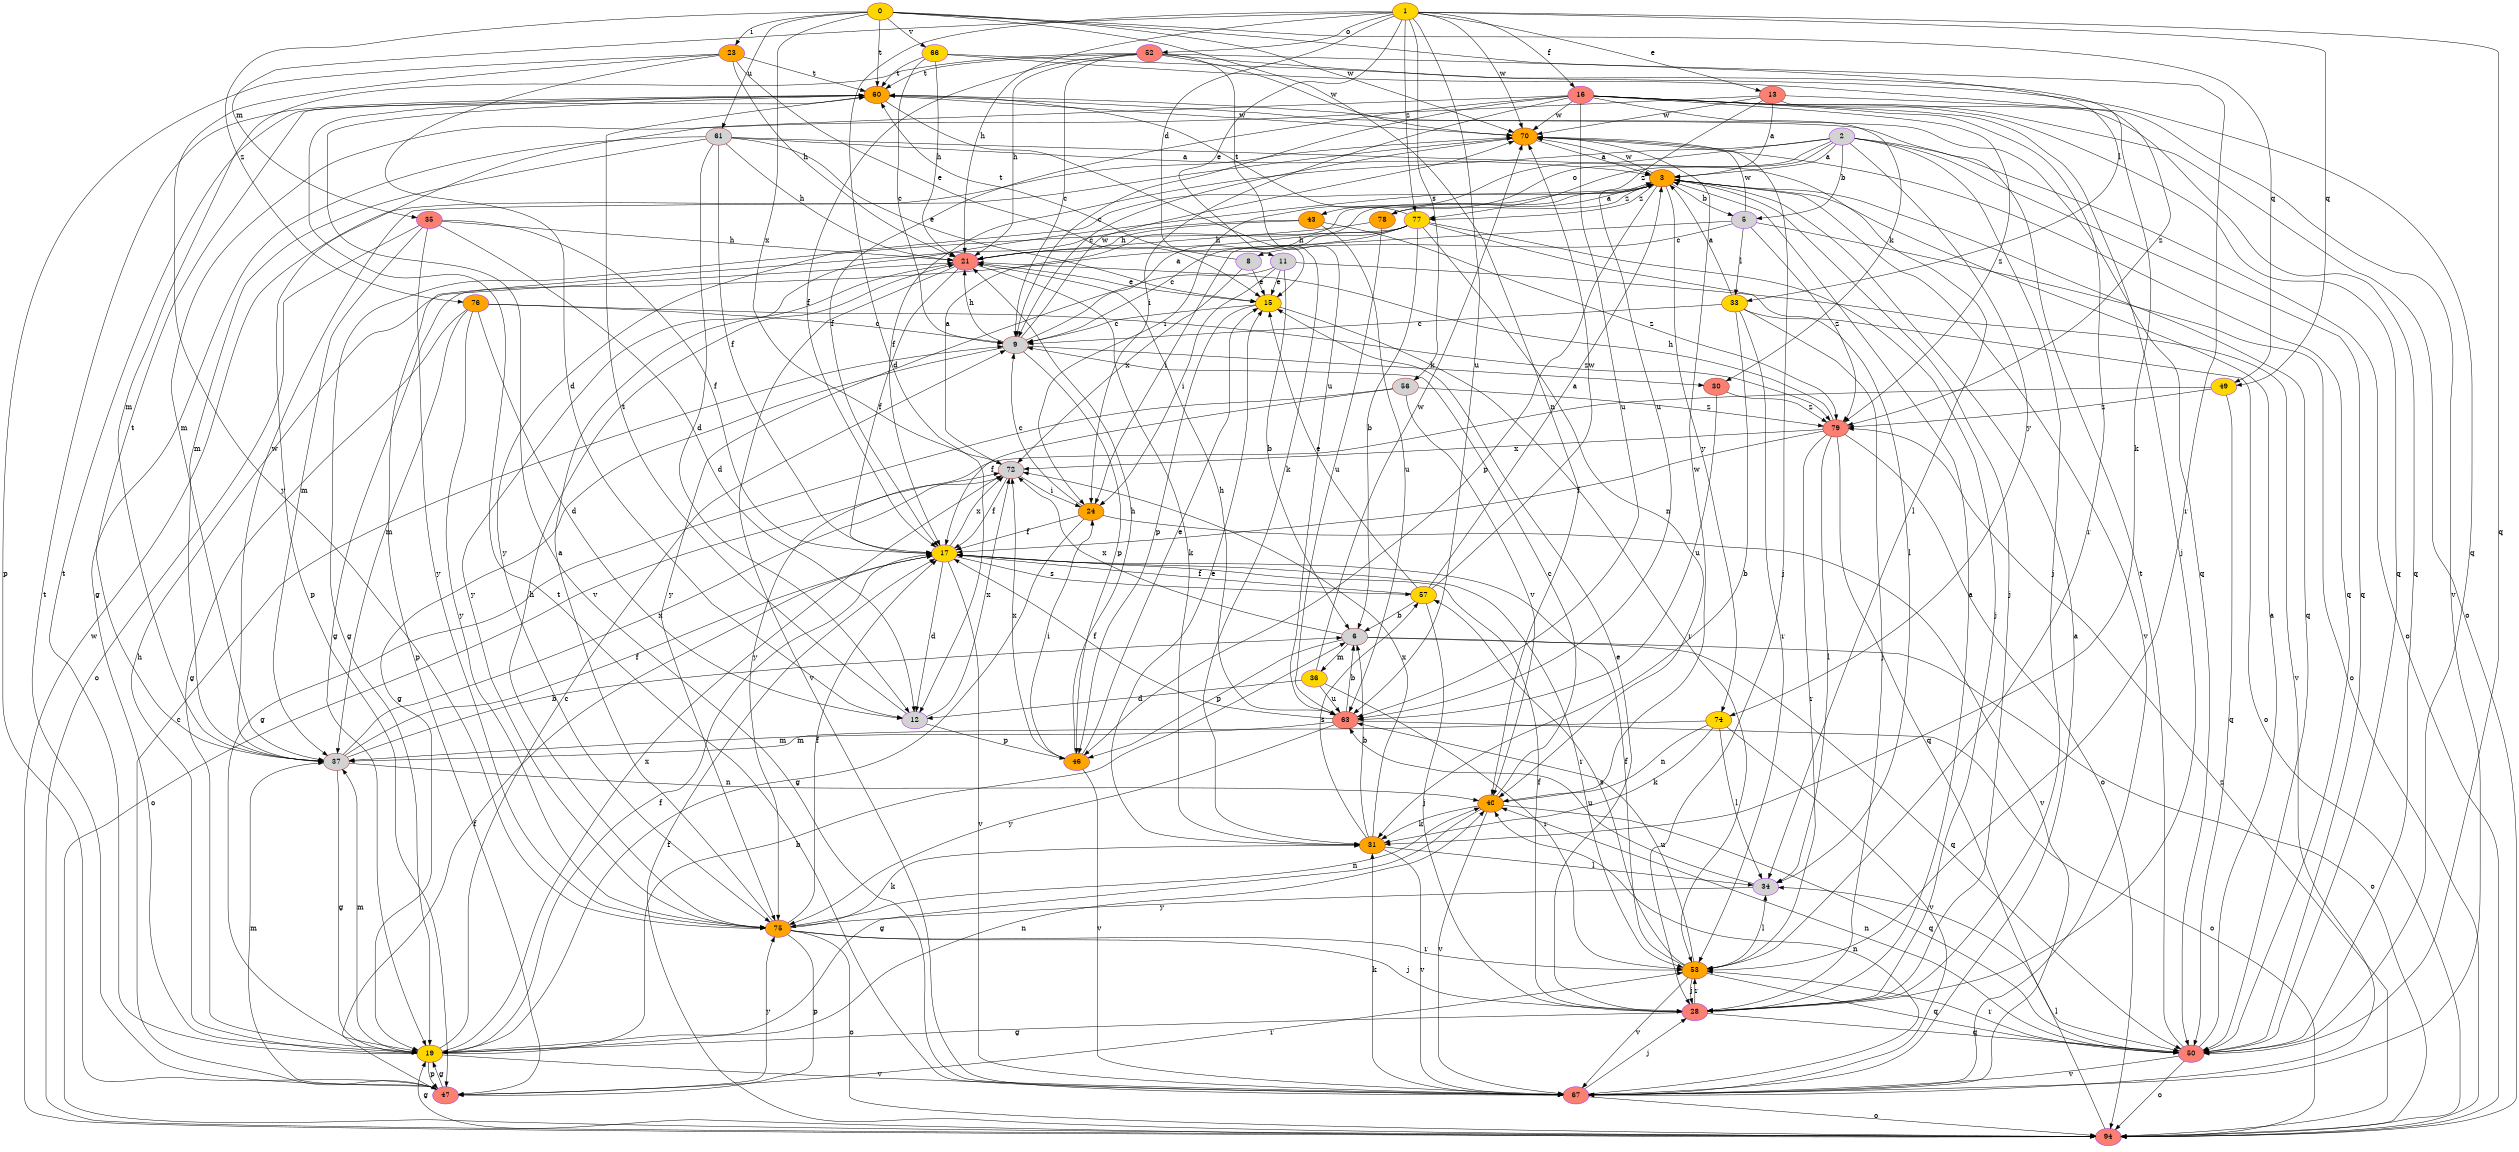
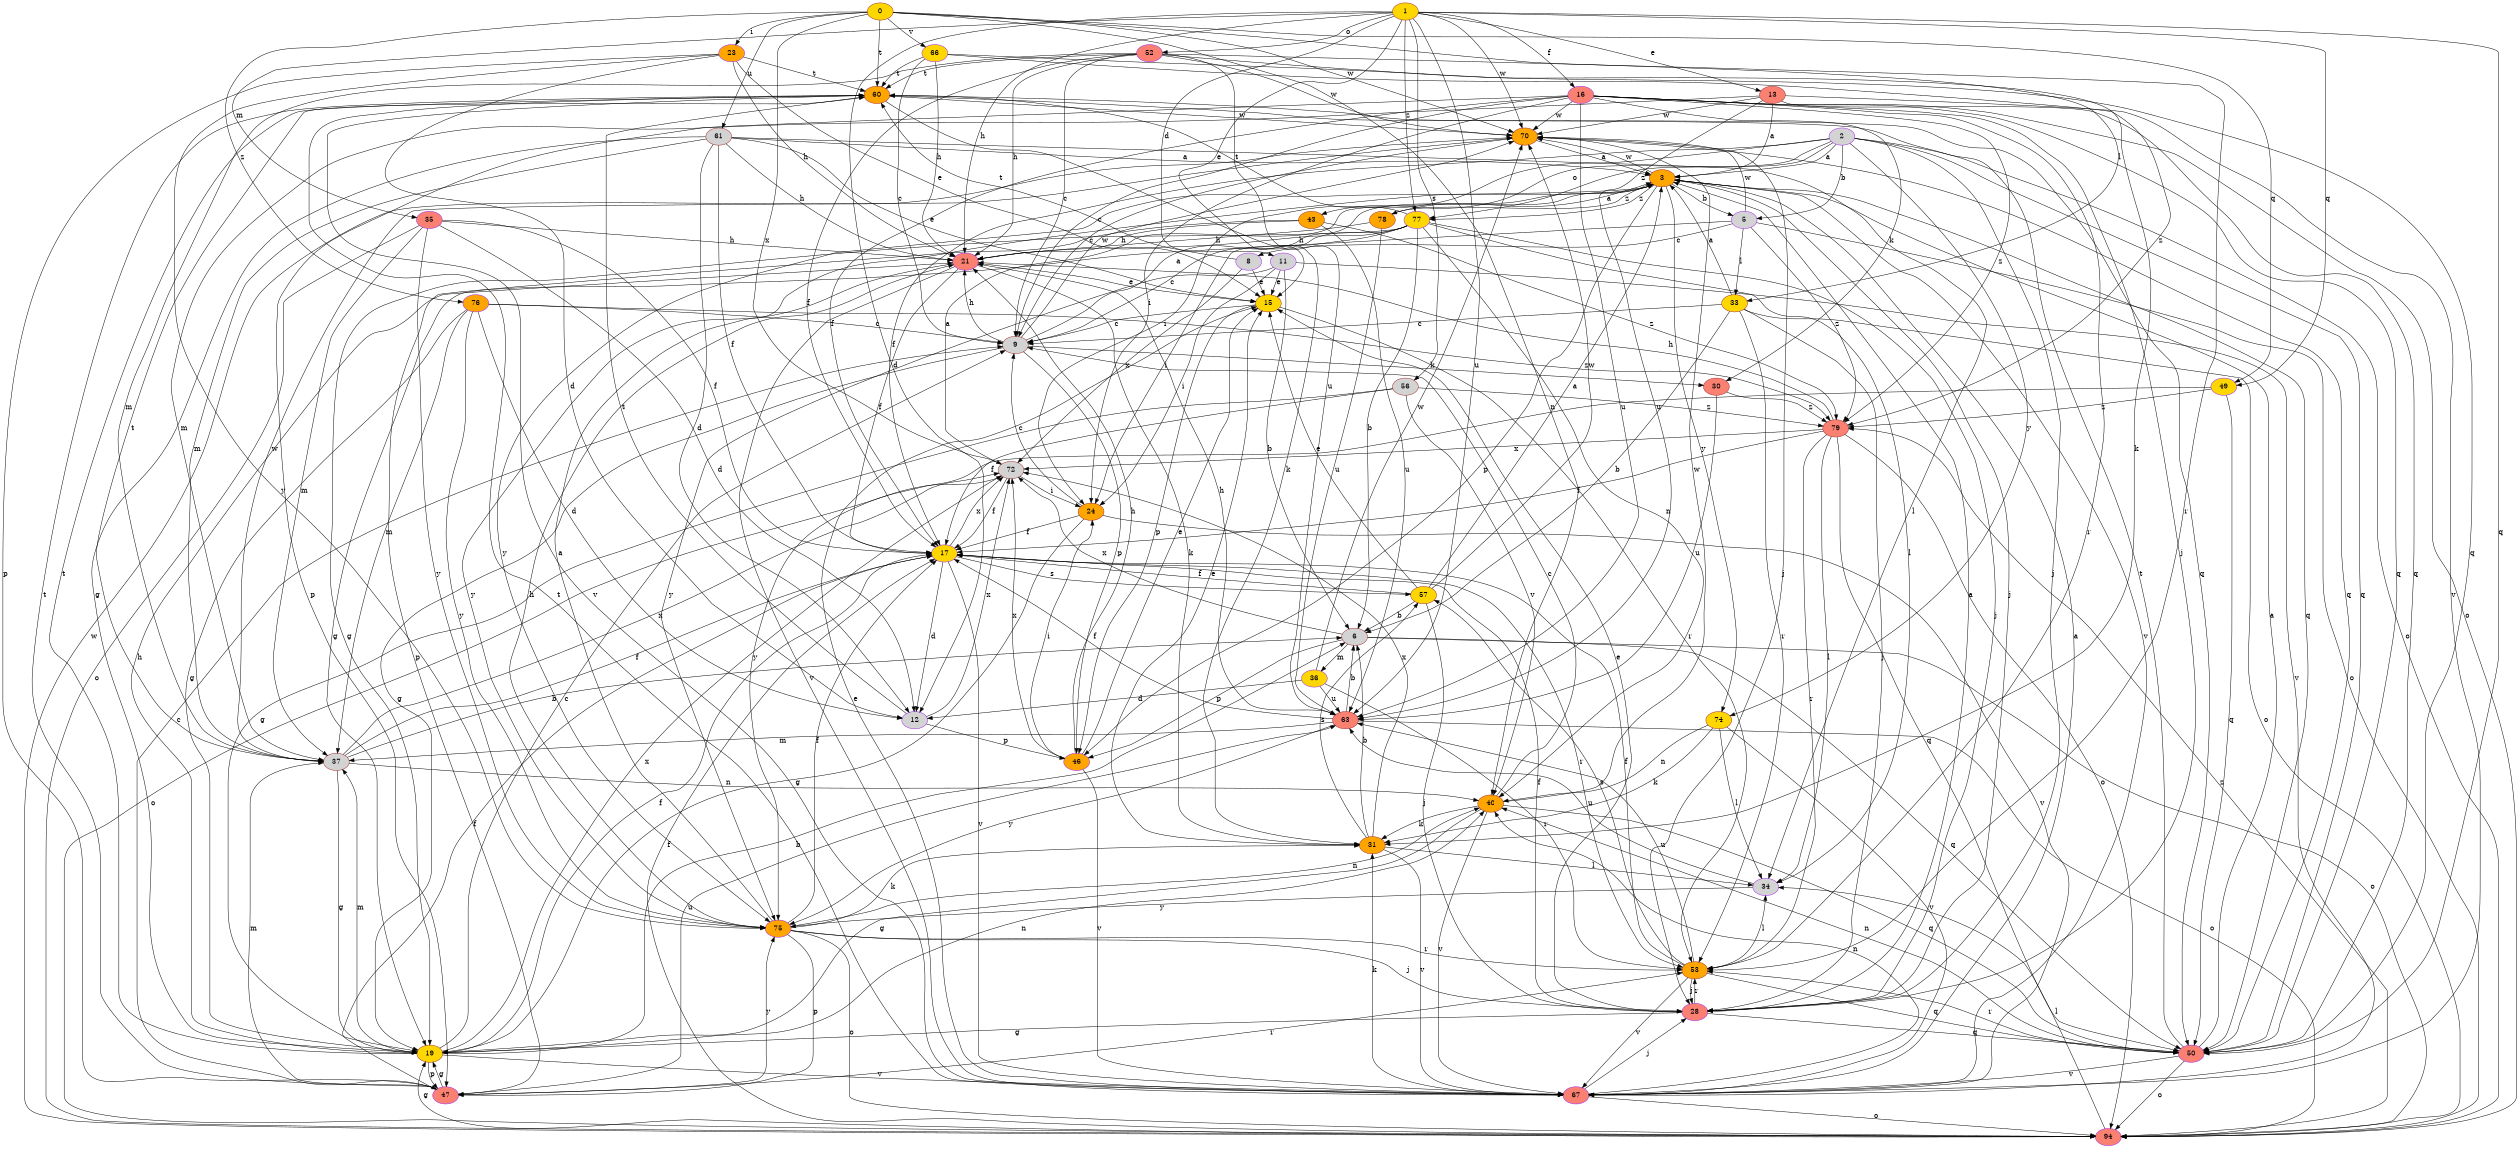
edge "33" -> "31": now "33" -> "6"
edge "74" -> "37": removed, label "m"
edge "67" -> "15": added, label "e"
edge "47" -> "63": added, label "u"
